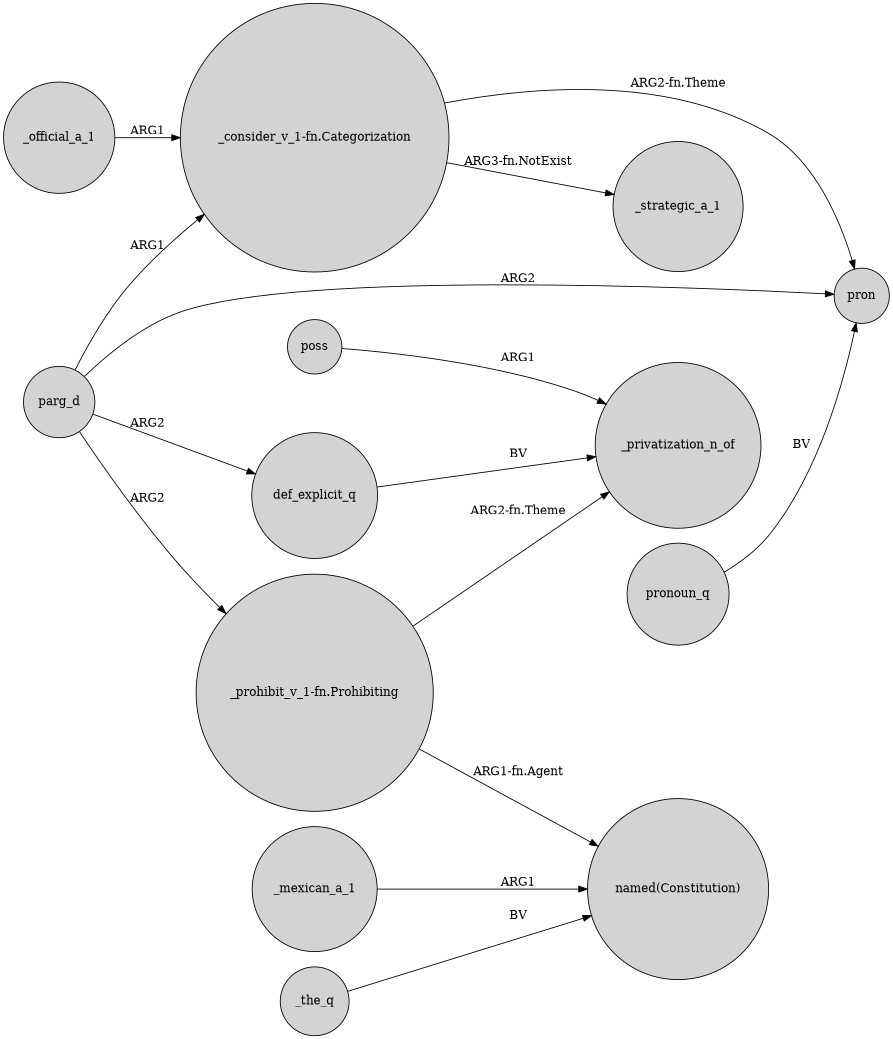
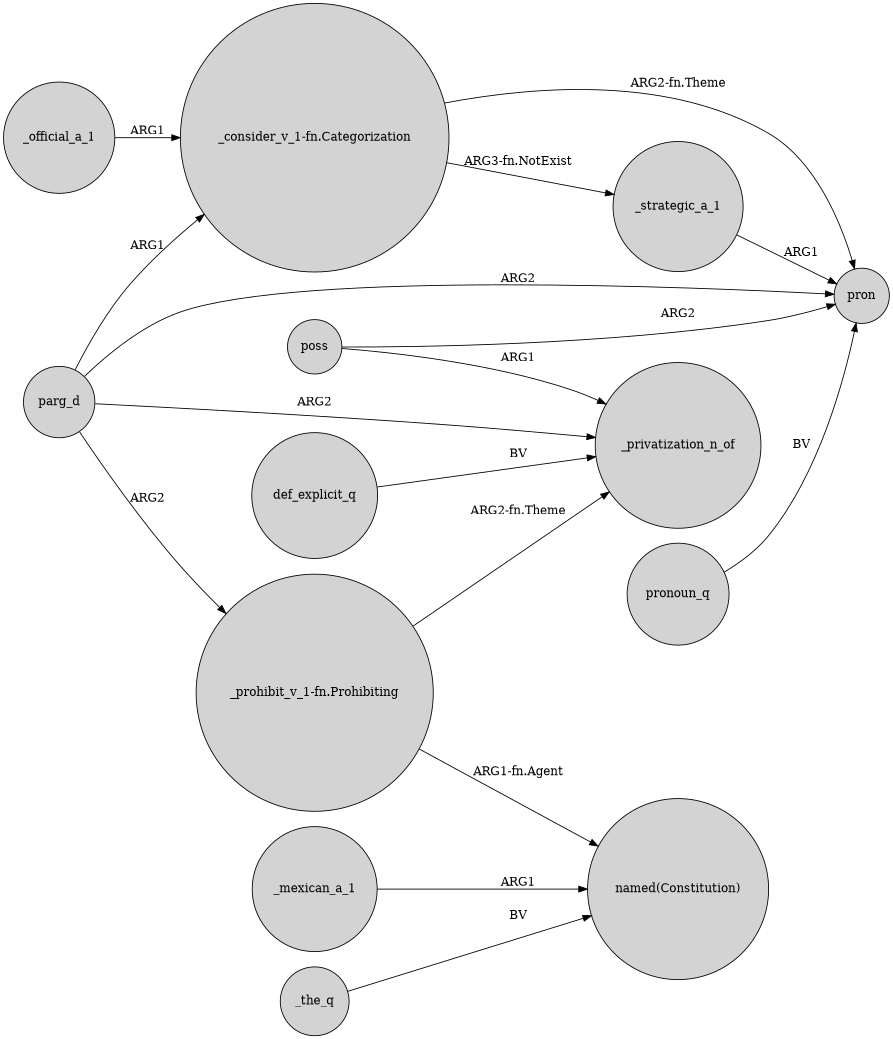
edge "_strategic_a_1" -> "pron": added, label "ARG1"
edge "poss" -> "pron": added, label "ARG2"
edge "parg_d" -> "def_explicit_q": now "parg_d" -> "_privatization_n_of"
